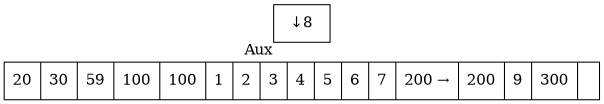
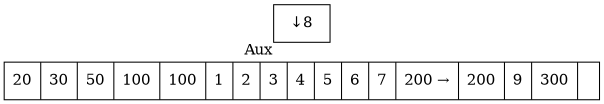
node "20": text "59" -> "50"
